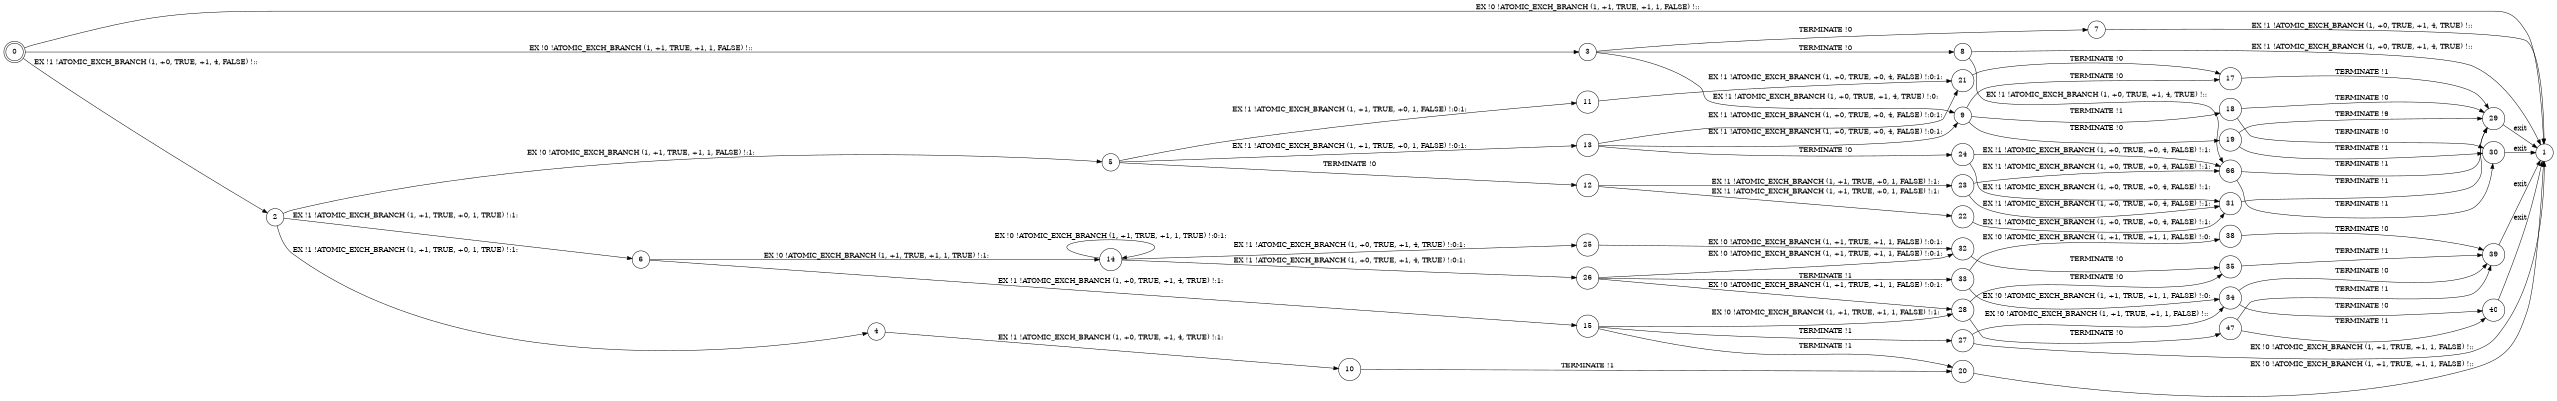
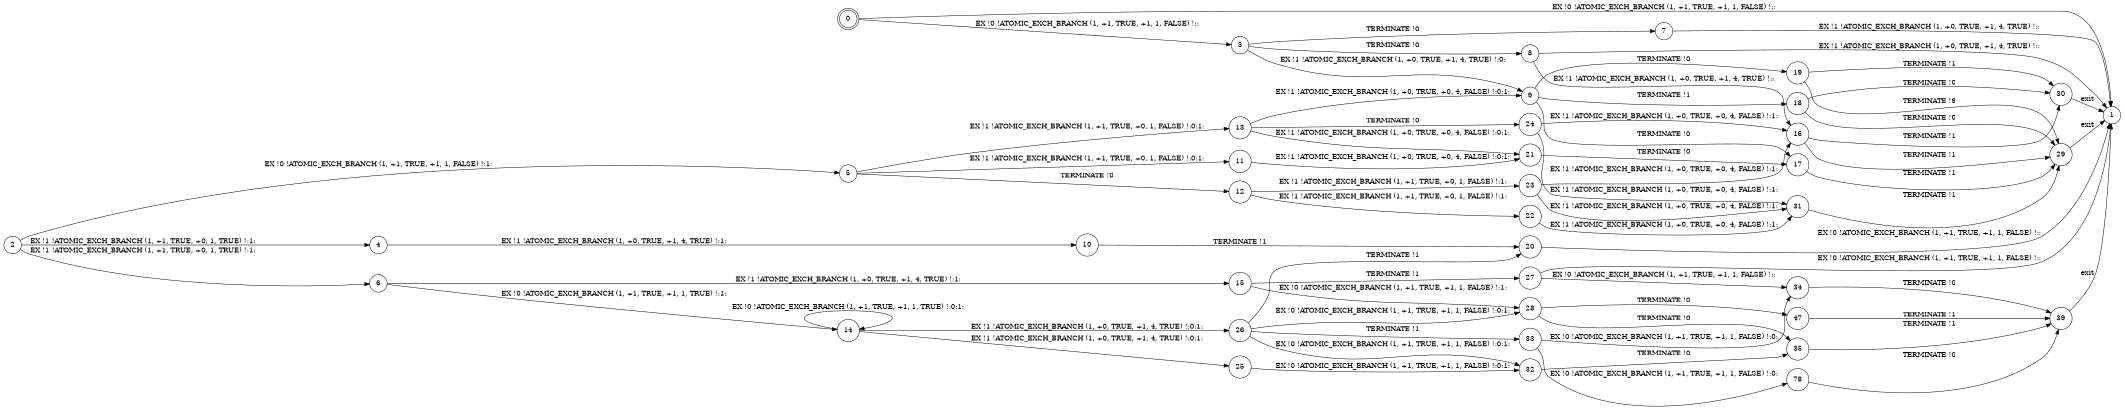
edge "0" -> "2": removed, label "EX !1 !ATOMIC_EXCH_BRANCH (1, +0, TRUE, +1, 4, FALSE) !::"
node "66": label "66" -> "16"
node "38": label "38" -> "78"
node "40": removed
edge "15" -> "20": now "26" -> "20"
